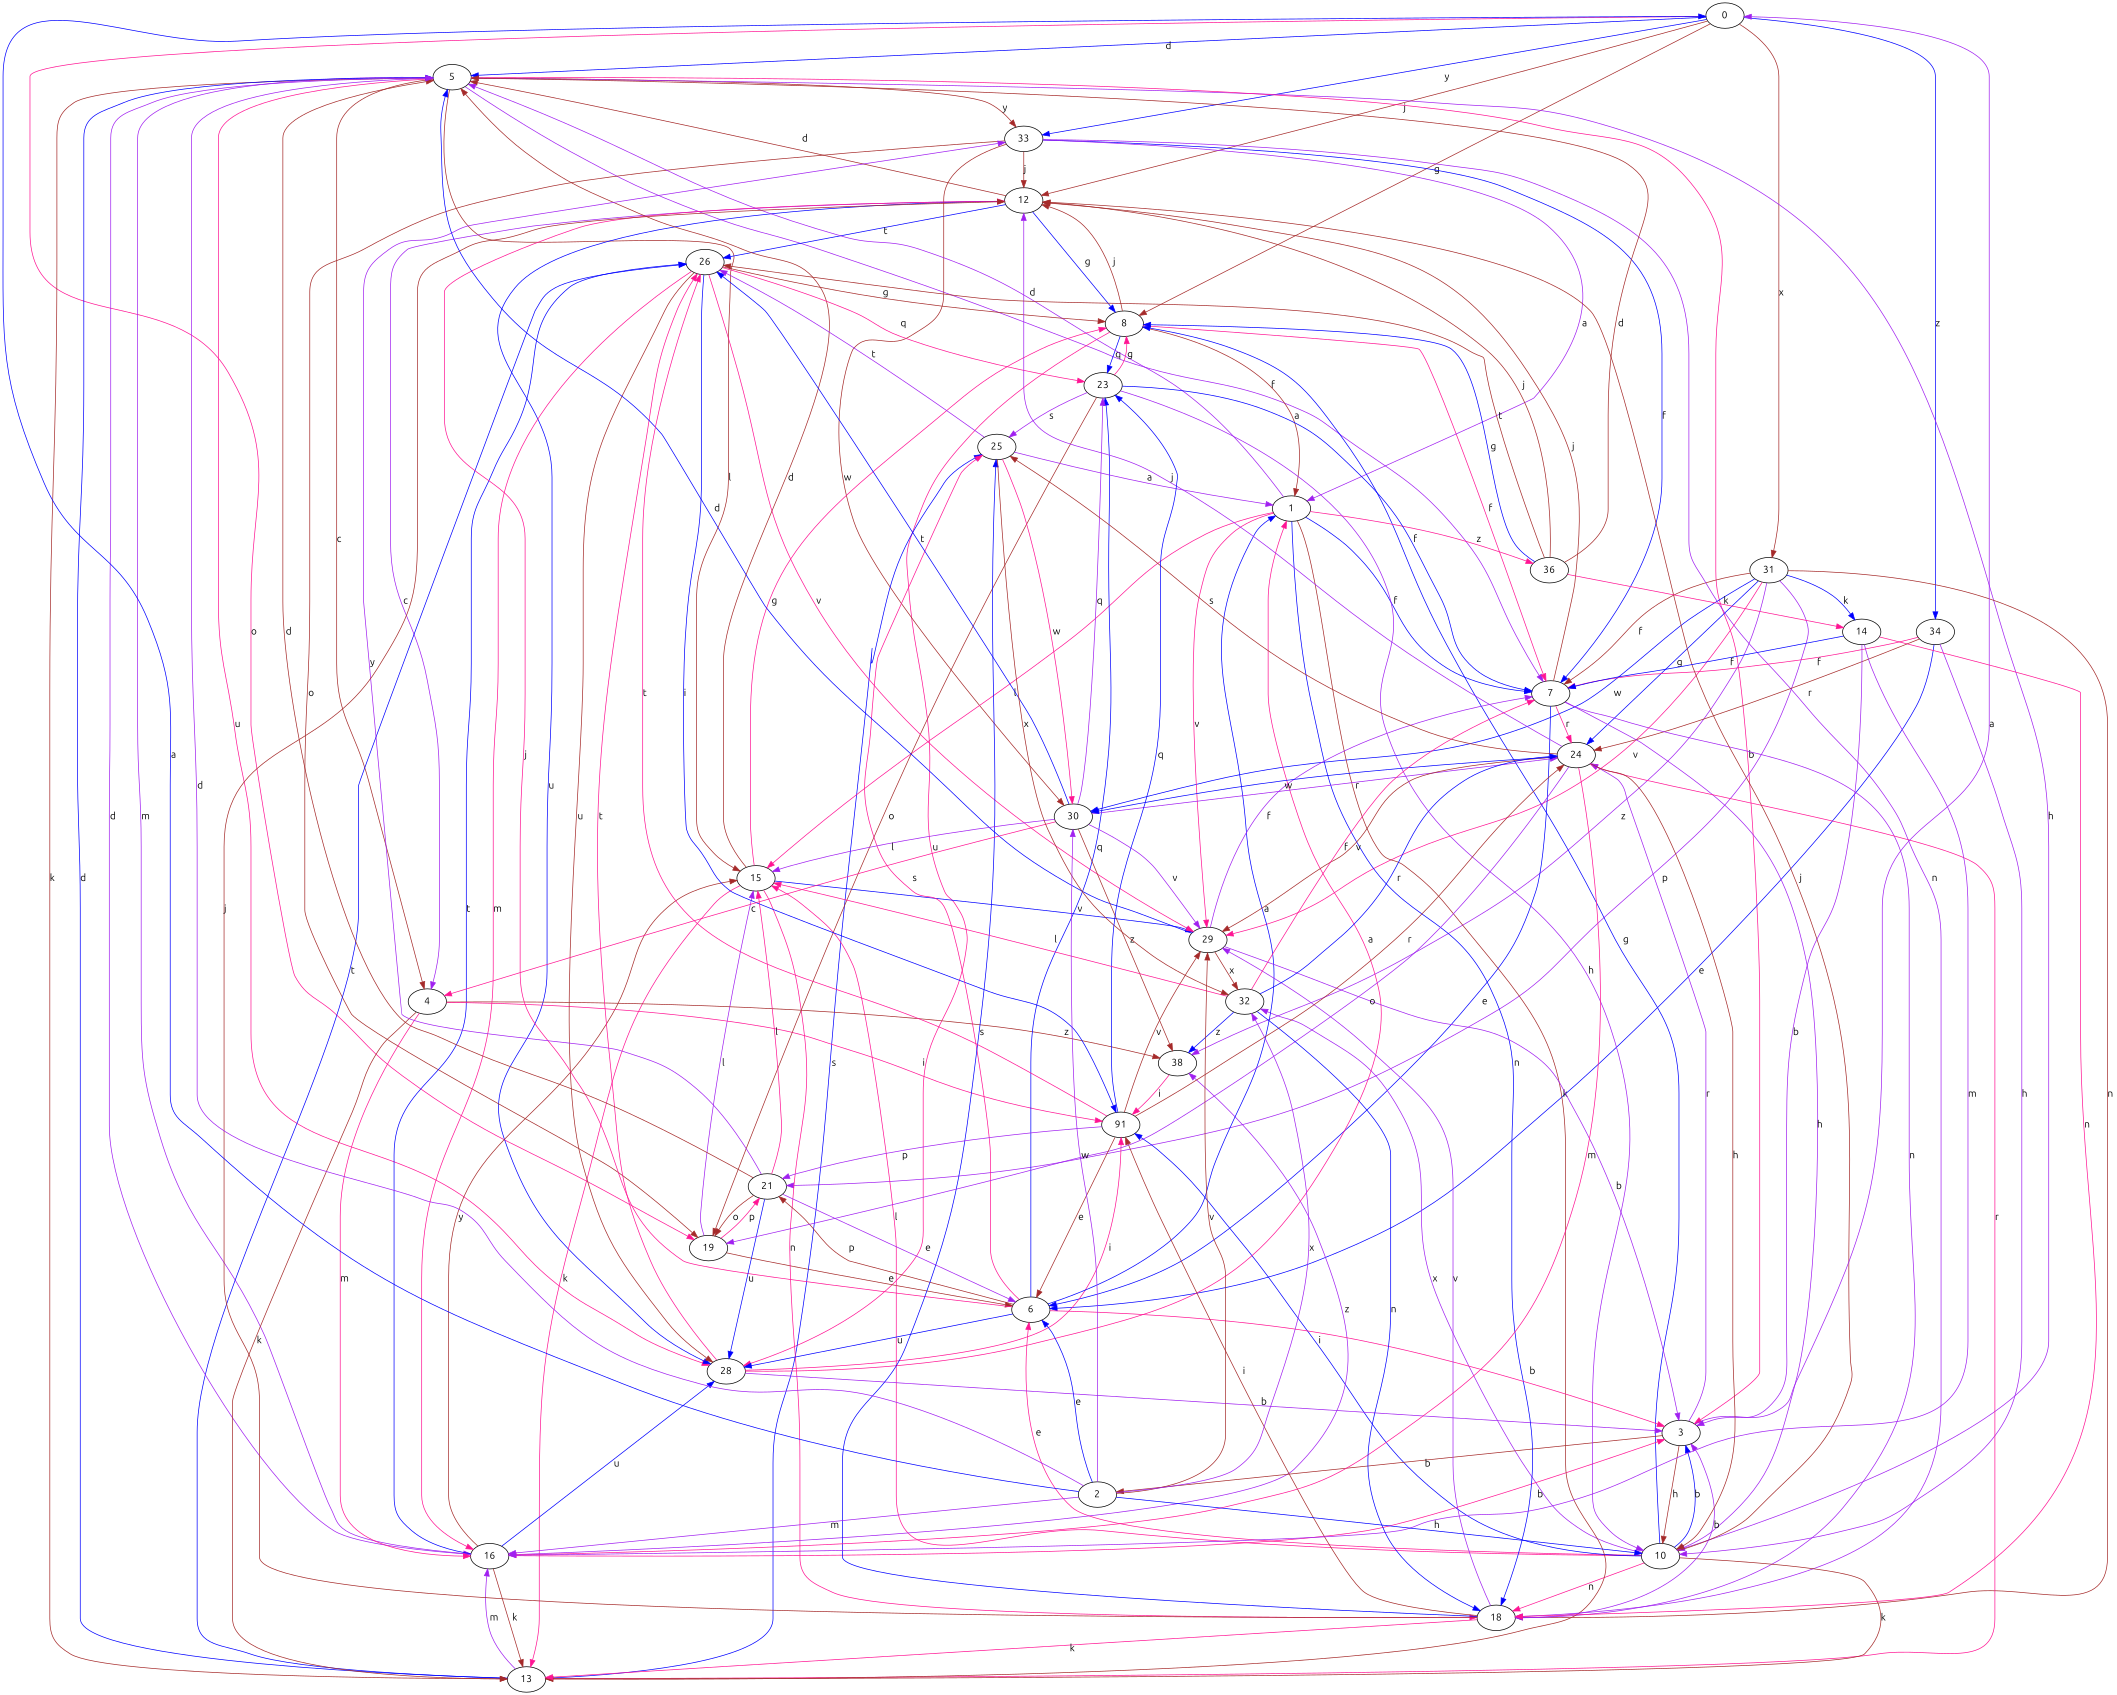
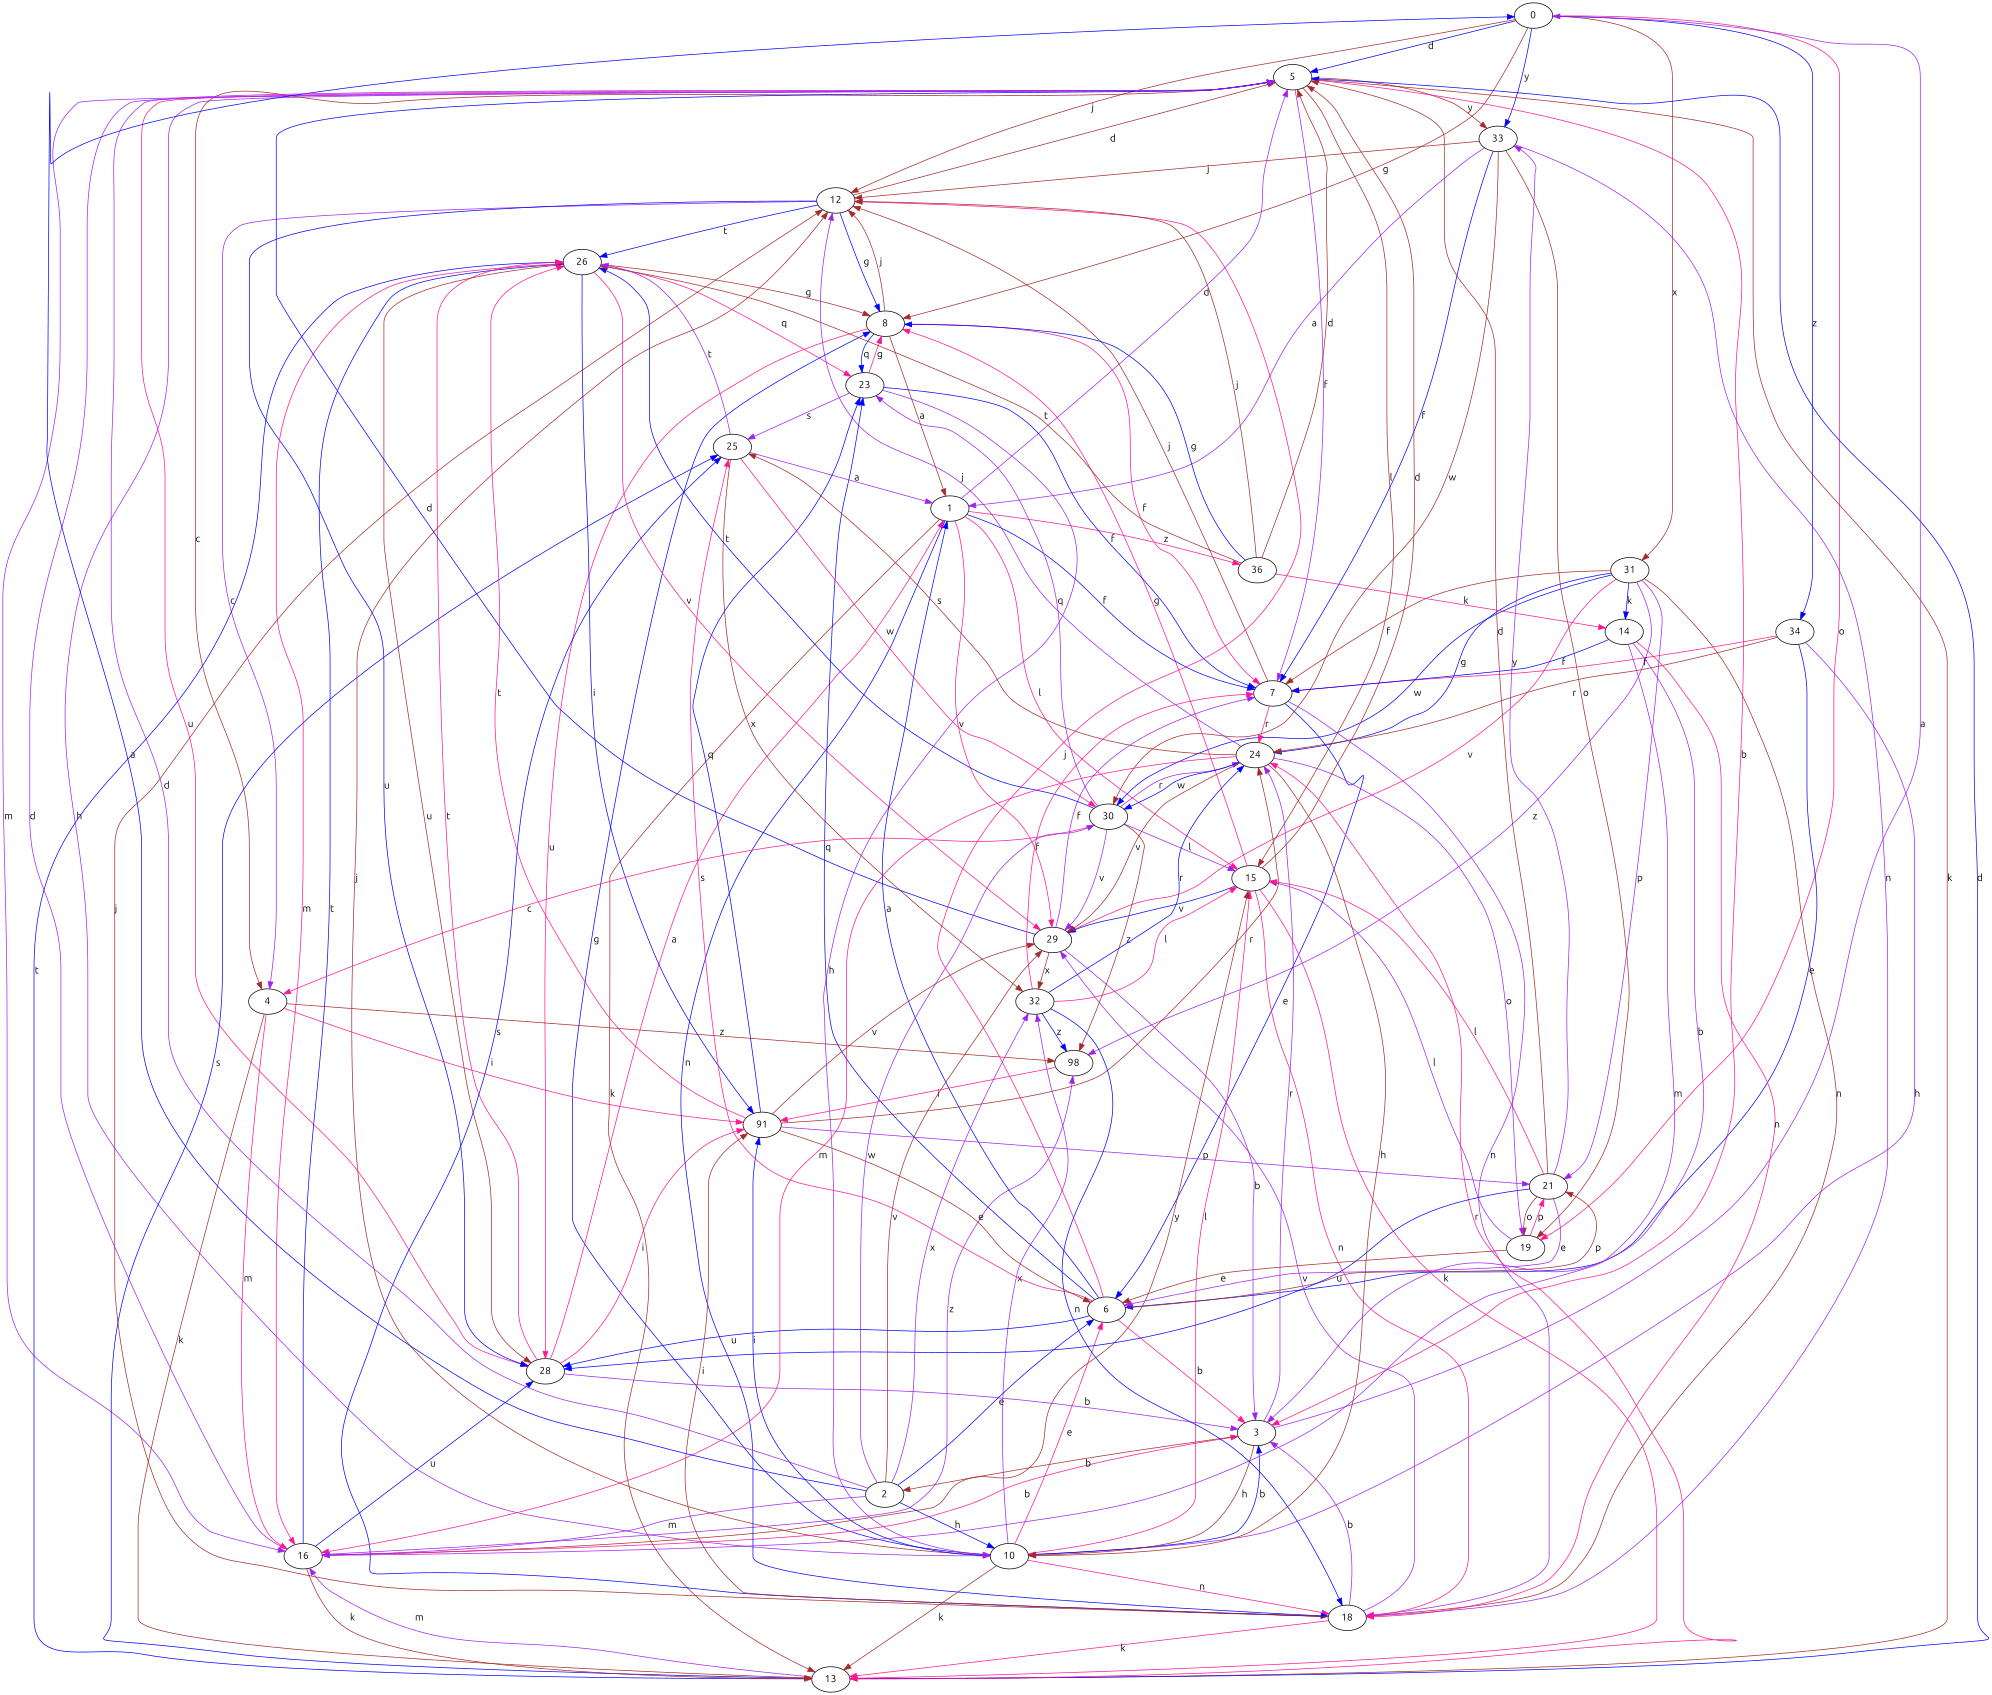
edge "23" -> "19": removed, label "o"
node "38": label "38" -> "98"
edge "7" -> "10": removed, label "h"
